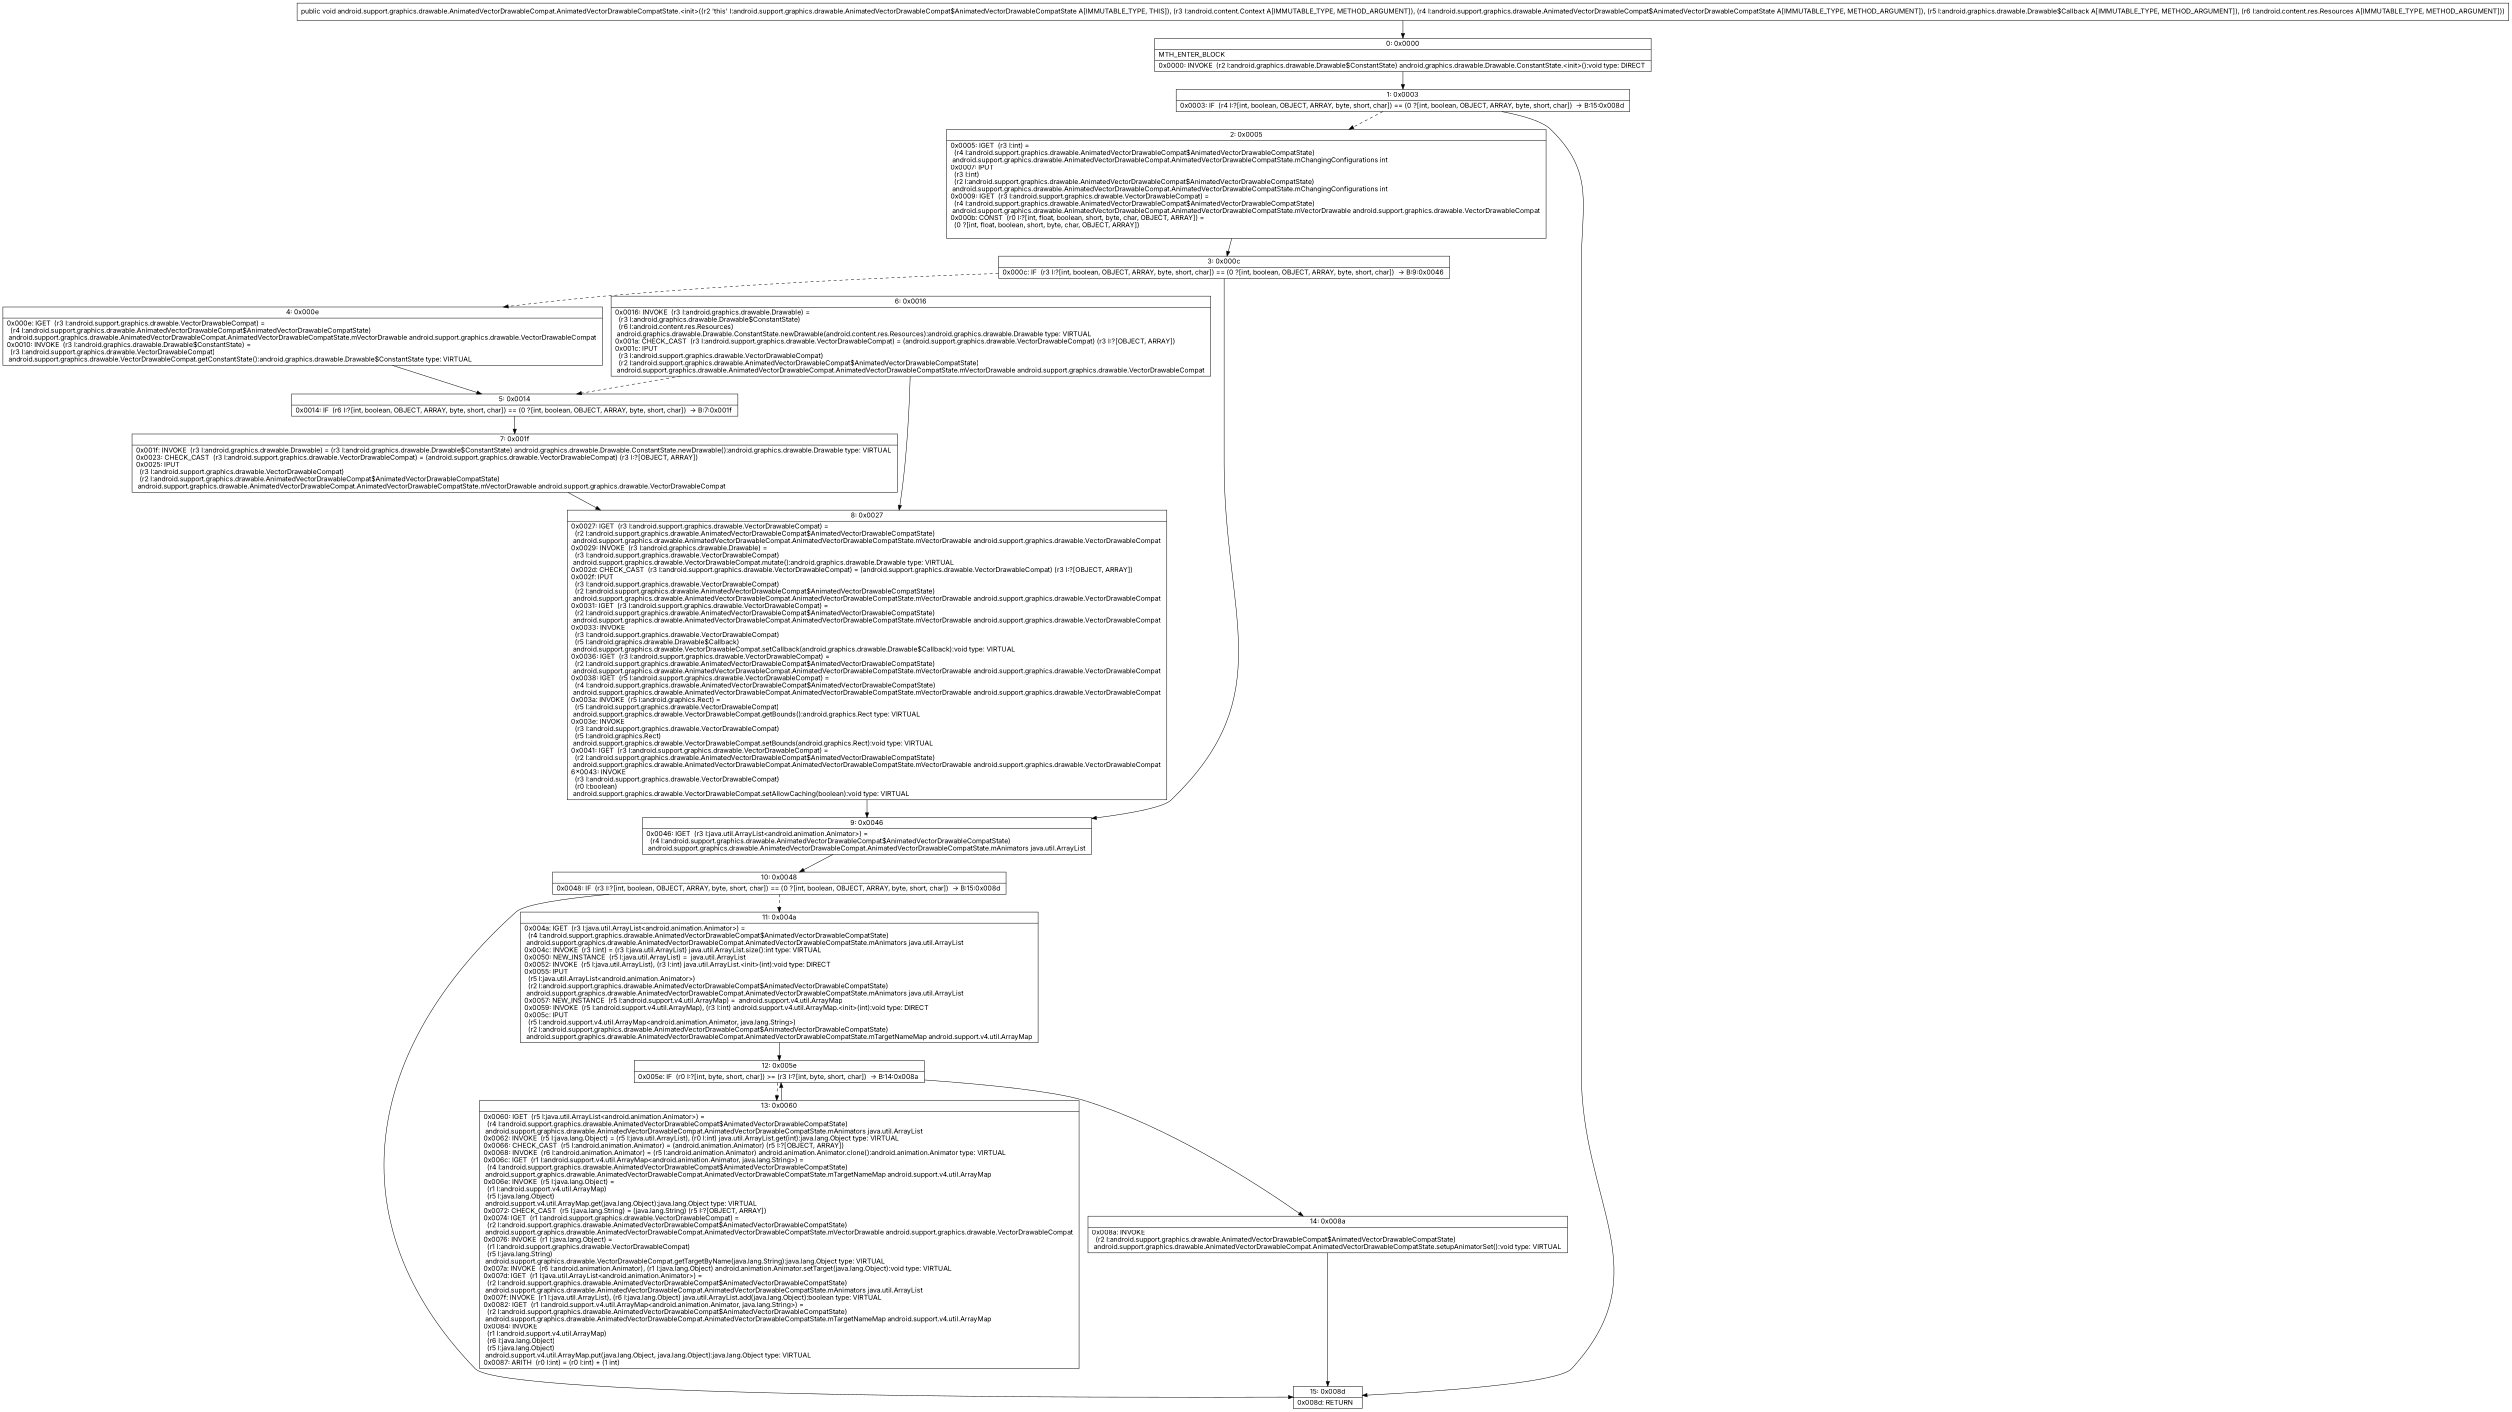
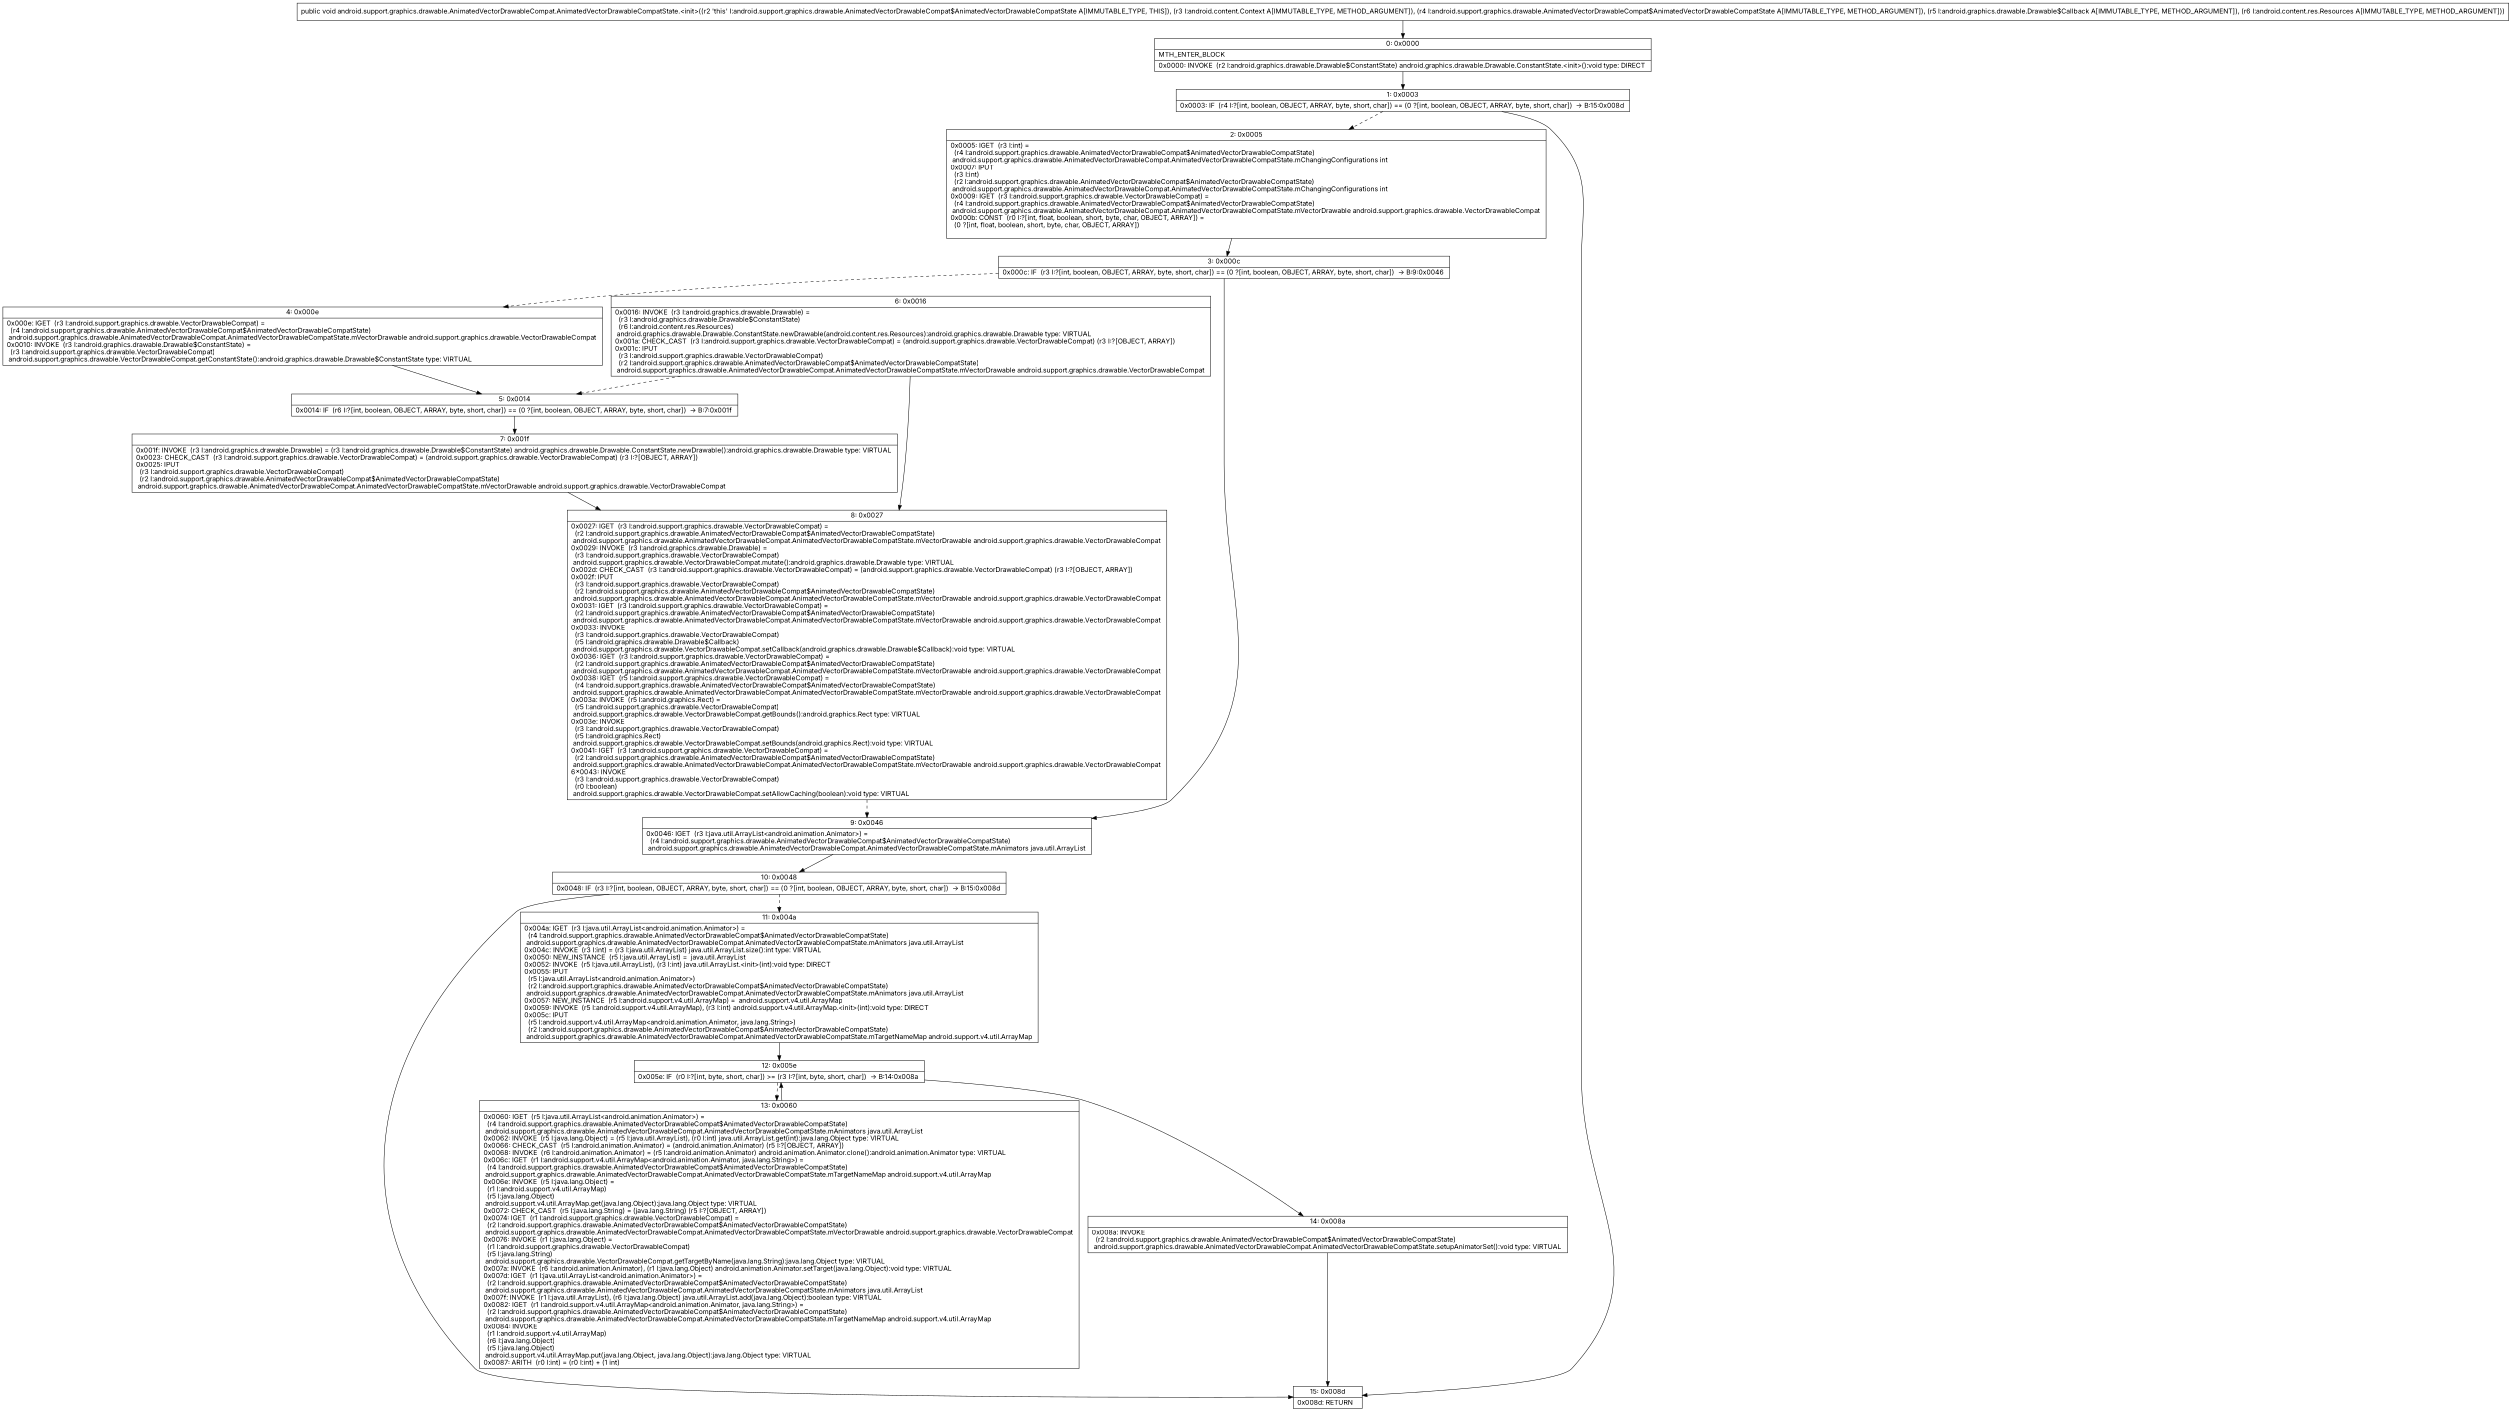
edge "8: 0x0027" -> "9: 0x0046": style solid -> dashed
